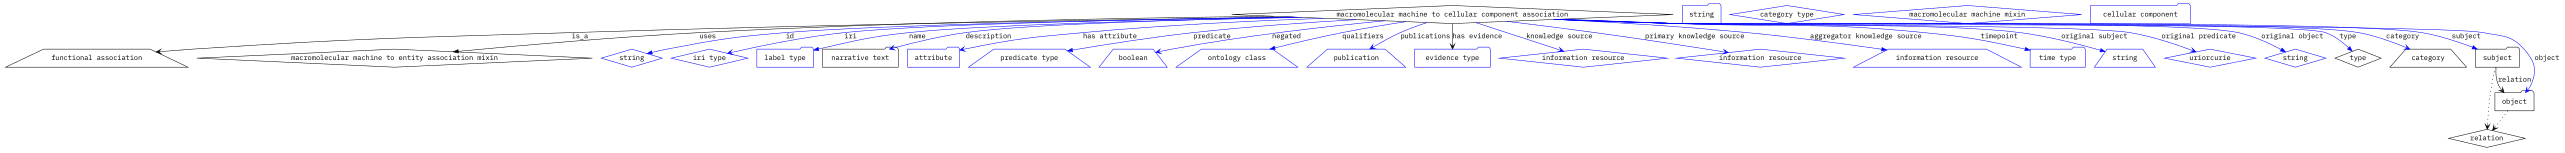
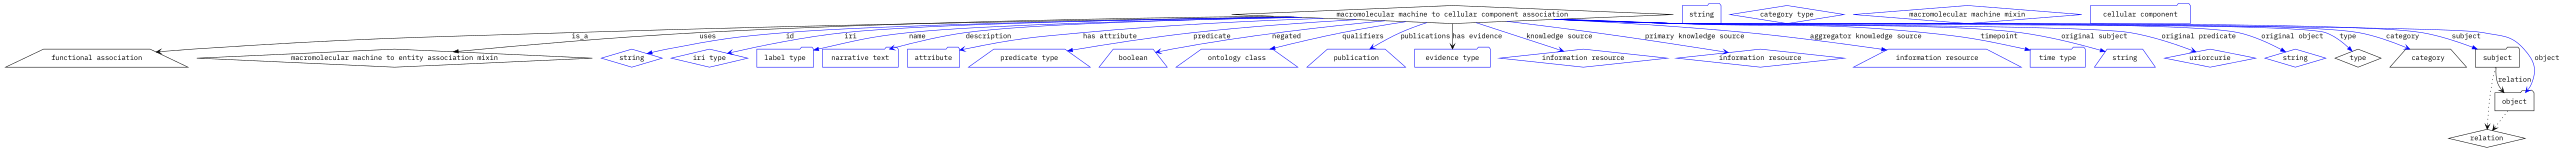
node "narrative text": color black -> blue
